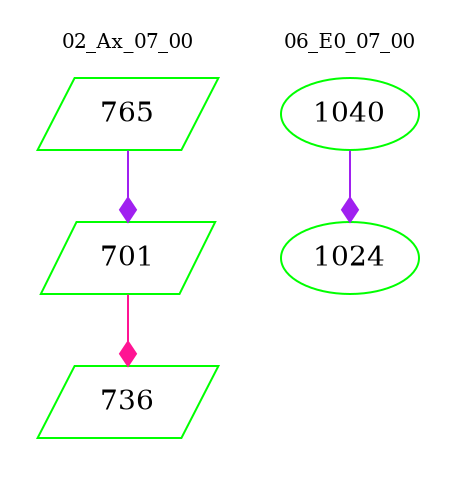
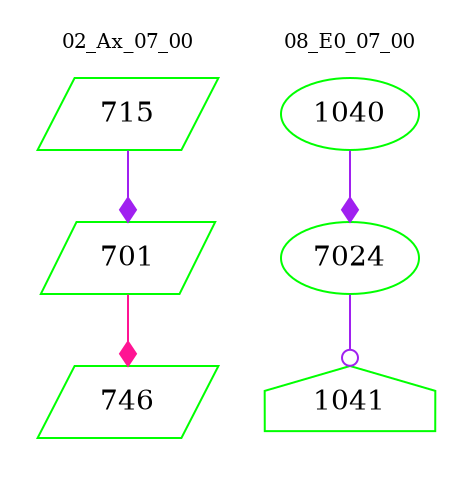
cluster "06_E0_07_00": label "06_E0_07_00" -> "08_E0_07_00"
node "765": label "765" -> "715"
node "1024": label "1024" -> "7024"
node "736": label "736" -> "746"
node "1041": added
